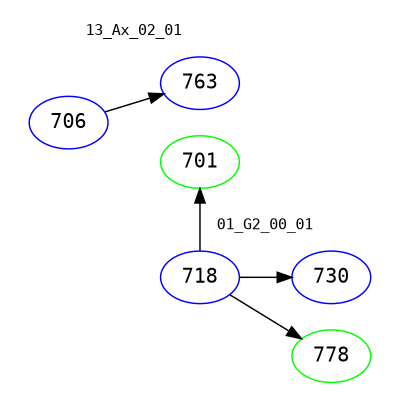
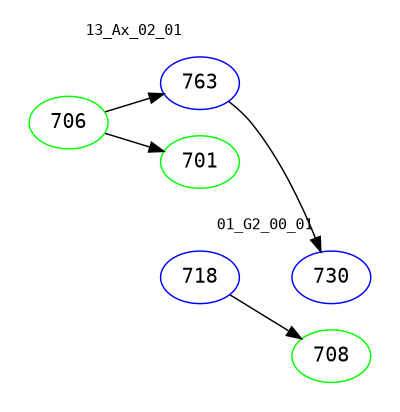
node "706": color blue -> green
edge "718" -> "701": now "706" -> "701"
edge "718" -> "730": now "763" -> "730"
node "778": label "778" -> "708"
